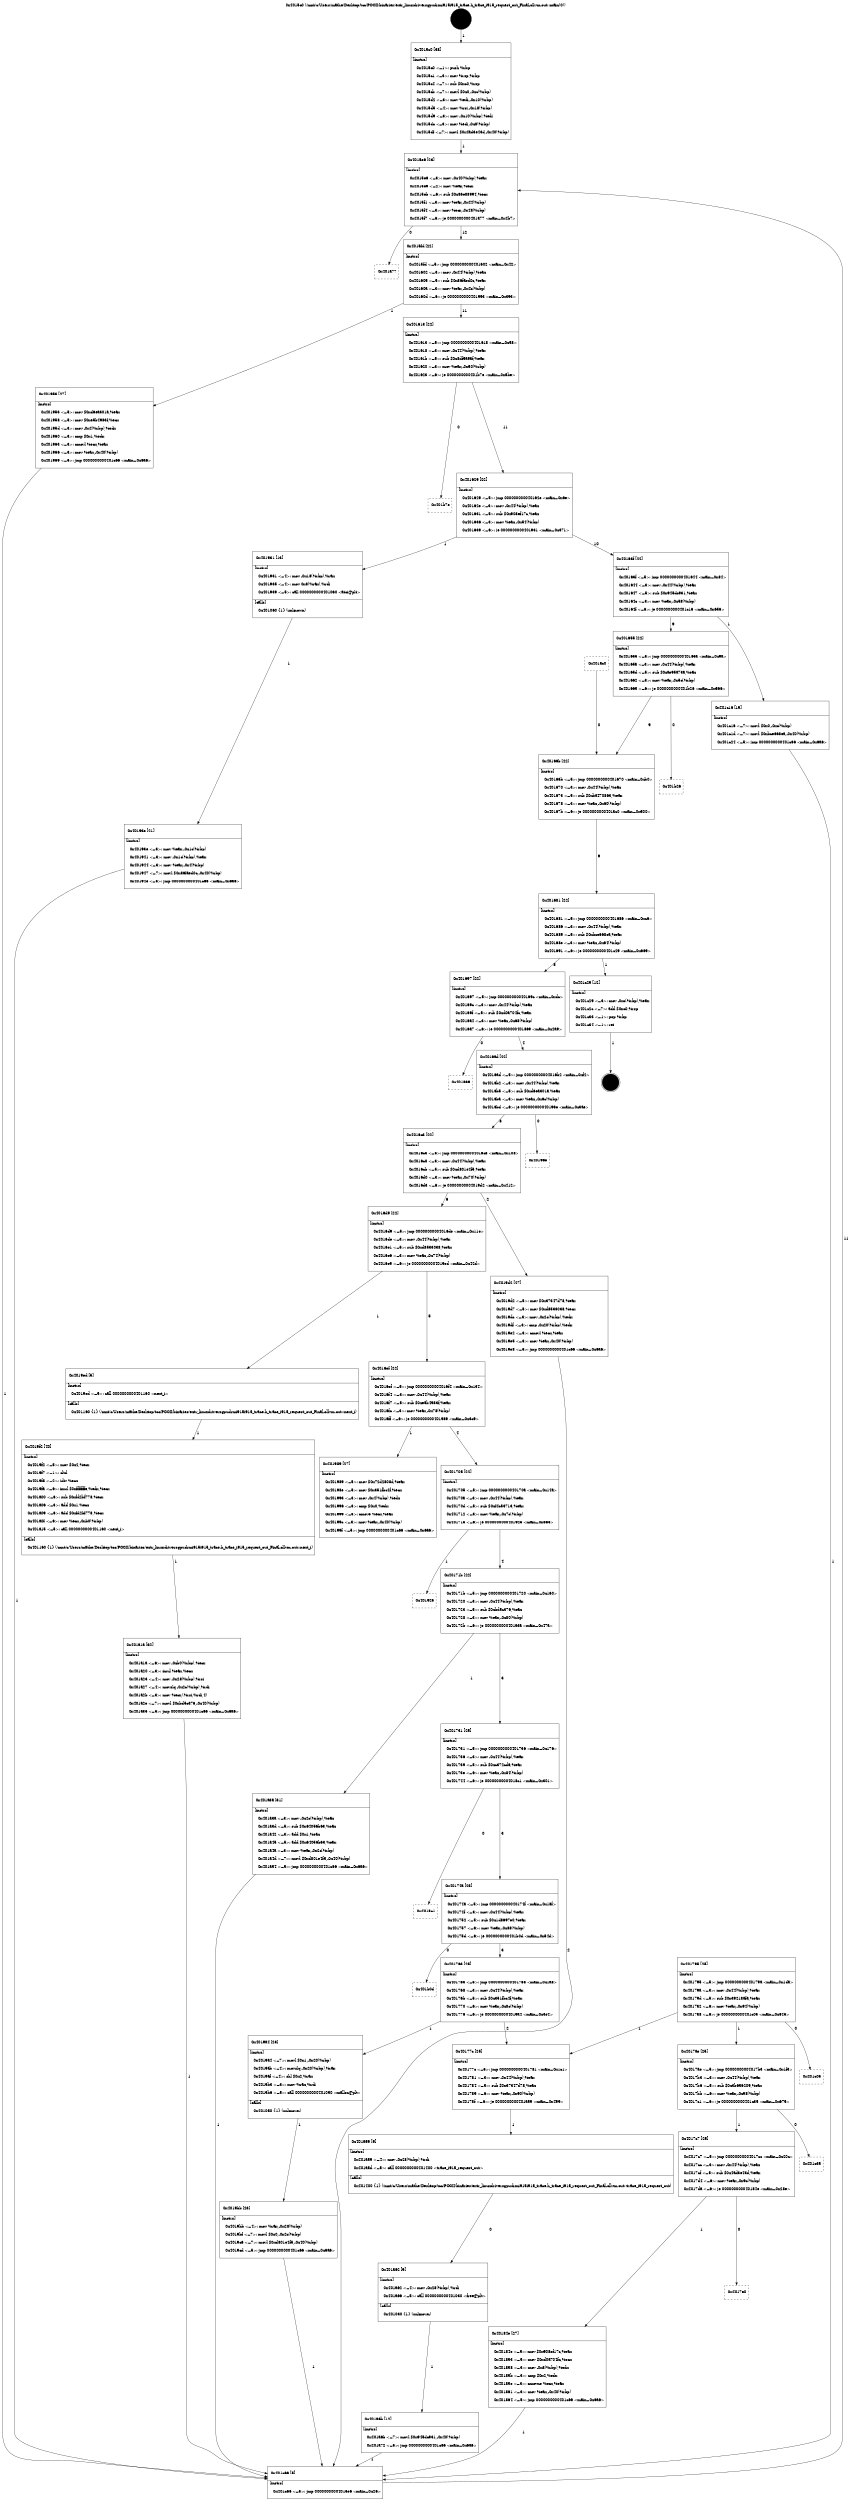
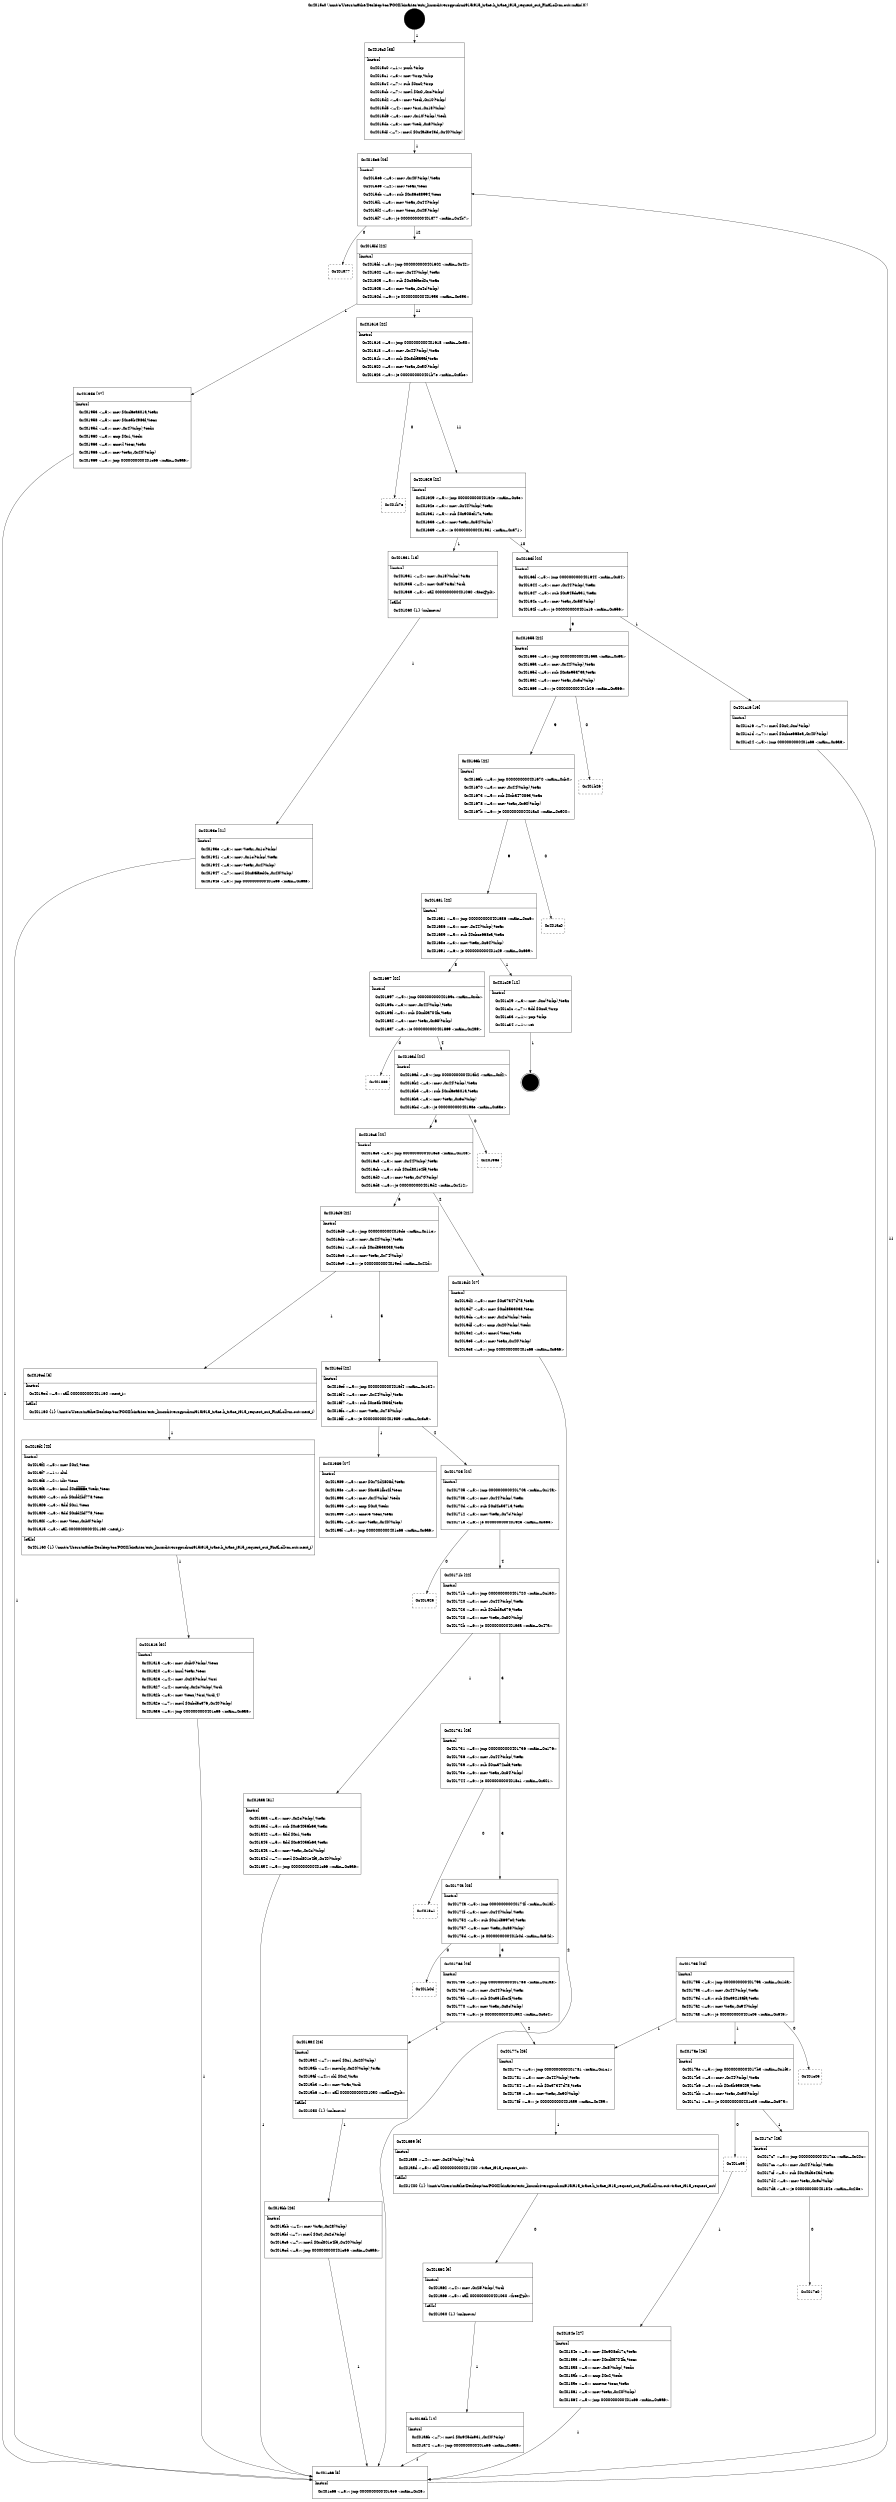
edge "0x401ac0" -> "0x40166b [22]": reversed
edge "0x401705 [22]" -> "0x401925": label " 1" -> " 0"
edge "0x4017c7 [25]" -> "0x40184e [27]": now "0x401c35" -> "0x40184e [27]"
